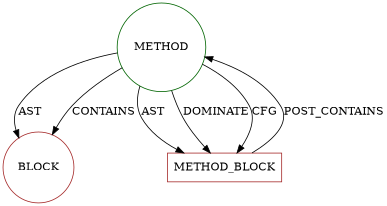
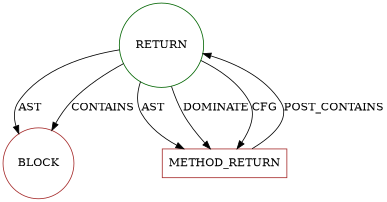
node "METHOD": label "METHOD" -> "RETURN"
node "METHOD_BLOCK": label "METHOD_BLOCK" -> "METHOD_RETURN"
